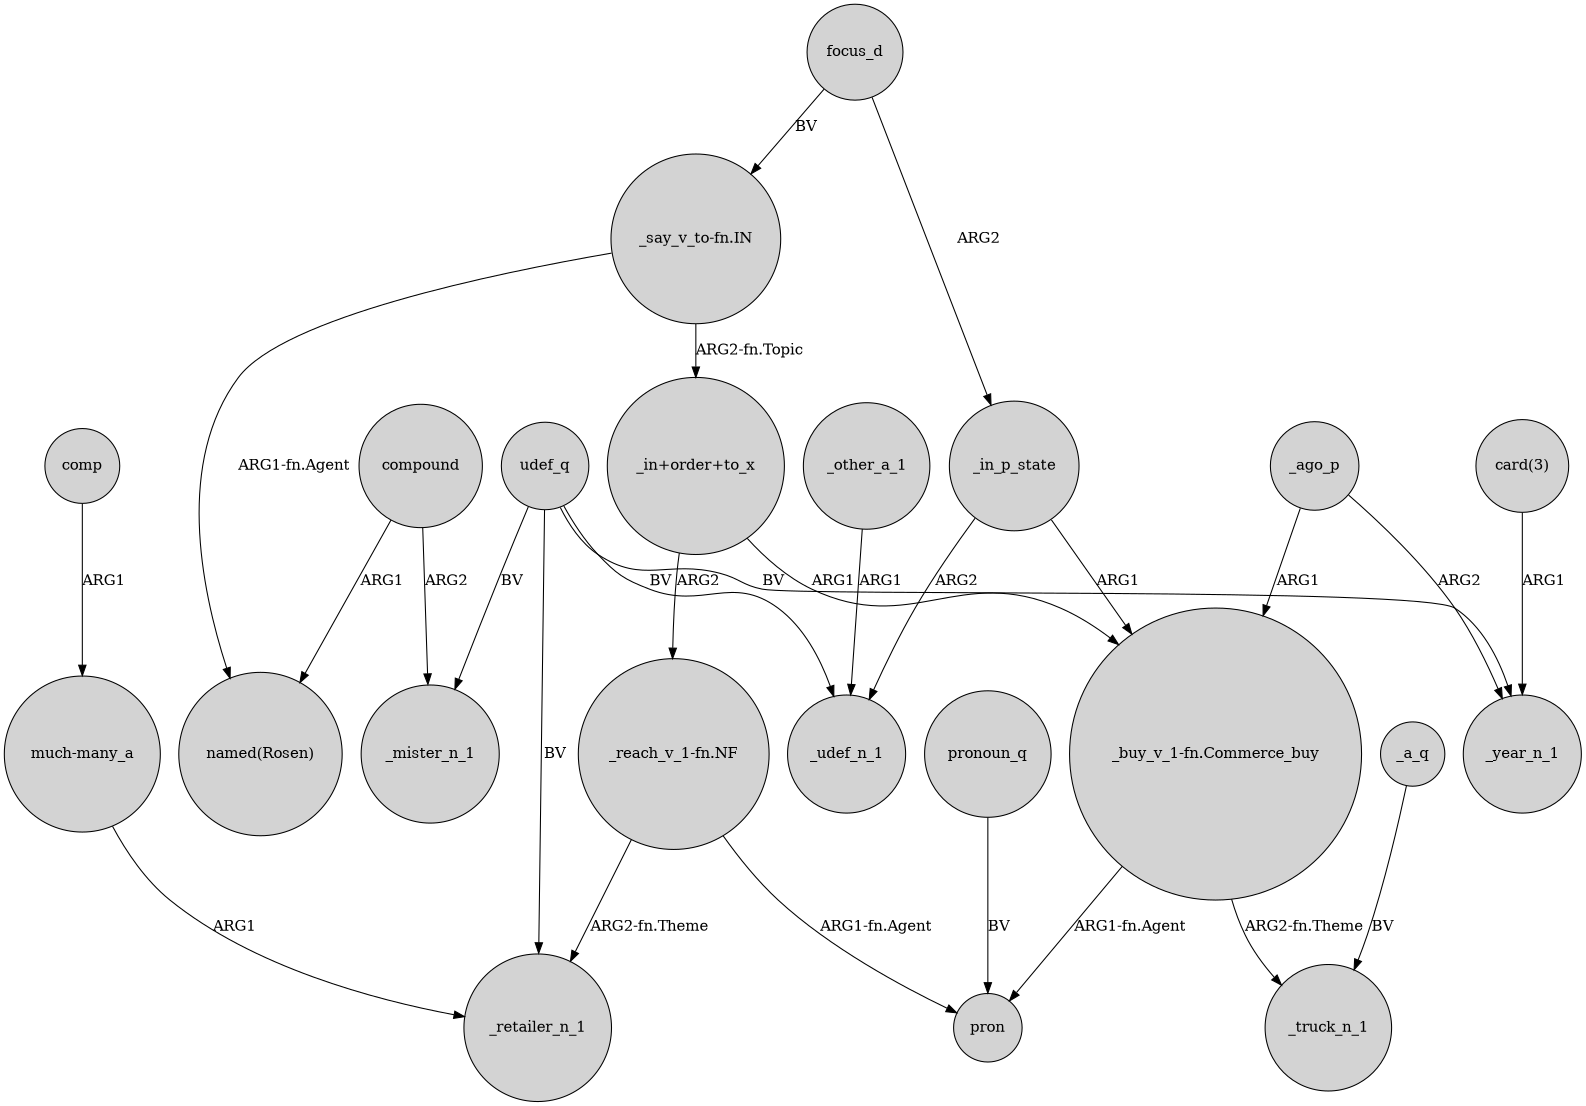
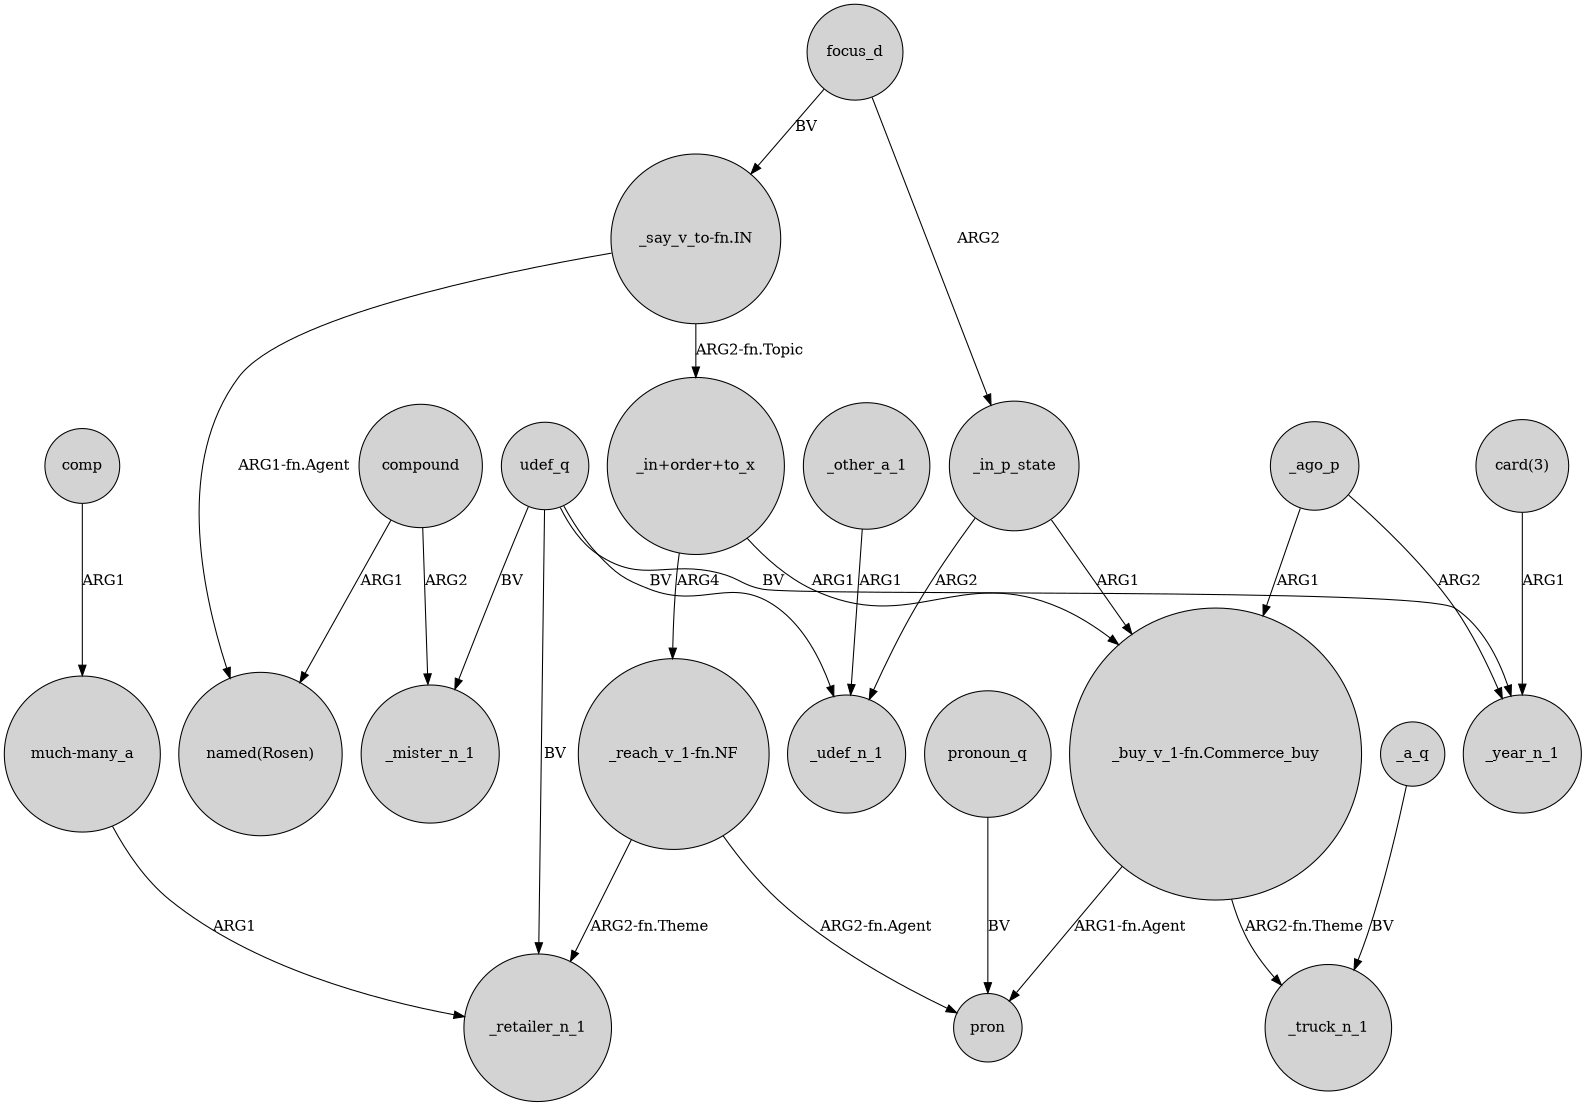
edge "_in+order+to_x" -> "_reach_v_1-fn.NF": label "ARG2" -> "ARG4"
edge "_reach_v_1-fn.NF" -> "pron": label "ARG1-fn.Agent" -> "ARG2-fn.Agent"
